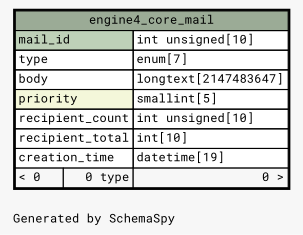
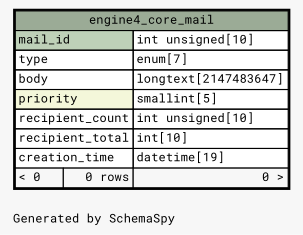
node "engine4_core_mail": text "0 type" -> "0 rows"
